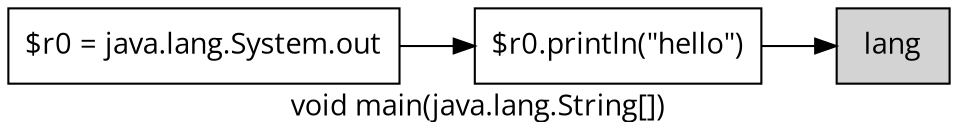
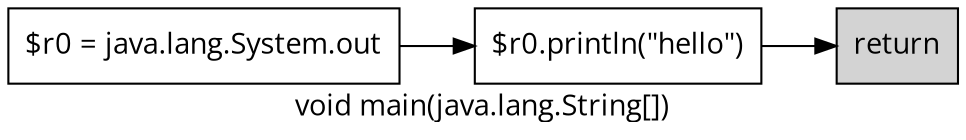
node "lang": label "lang" -> "return"
